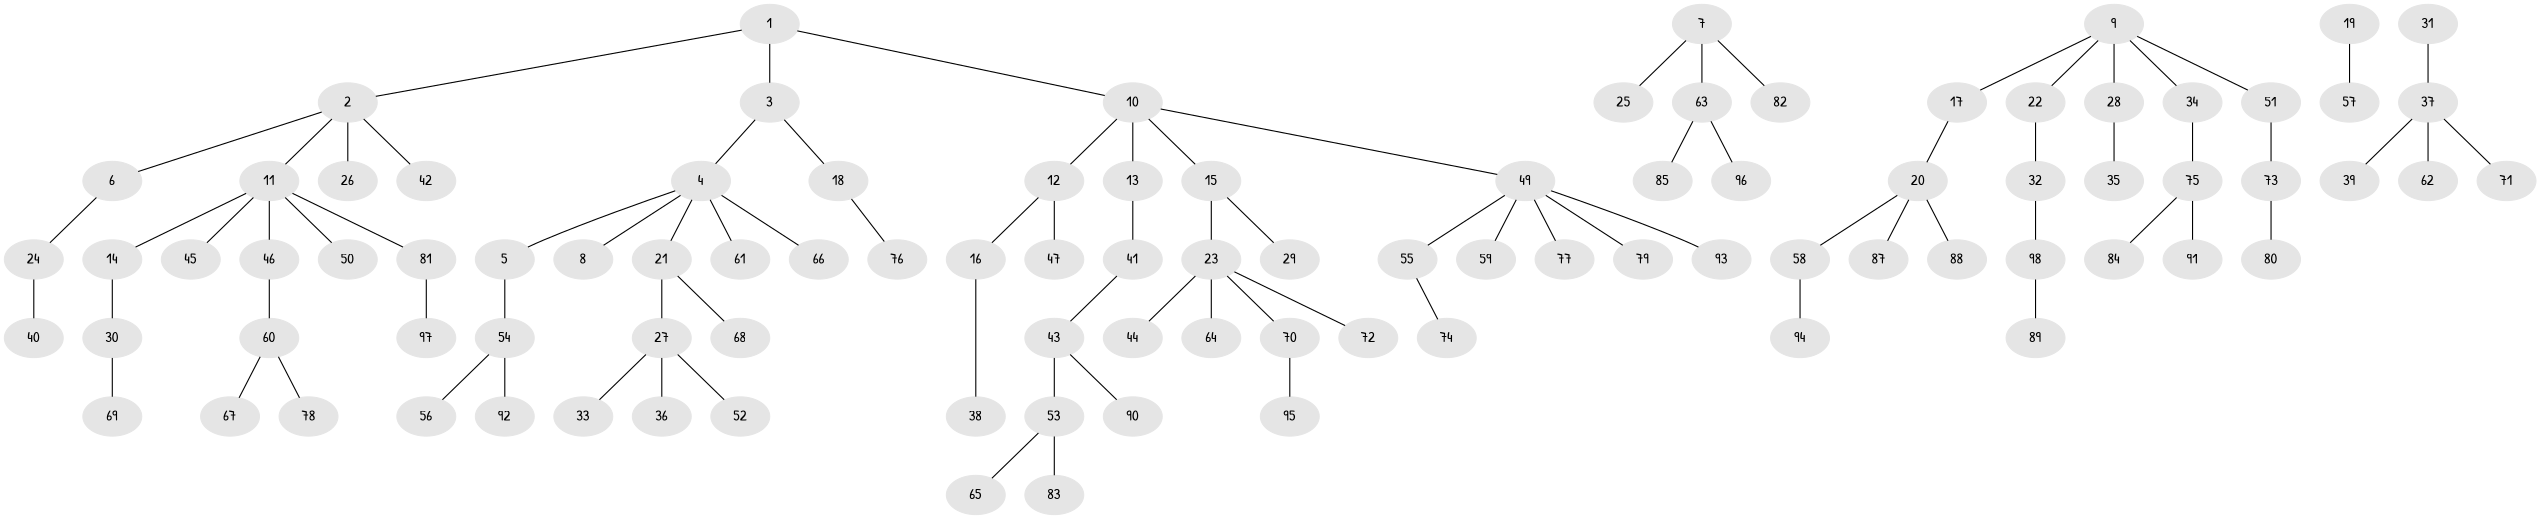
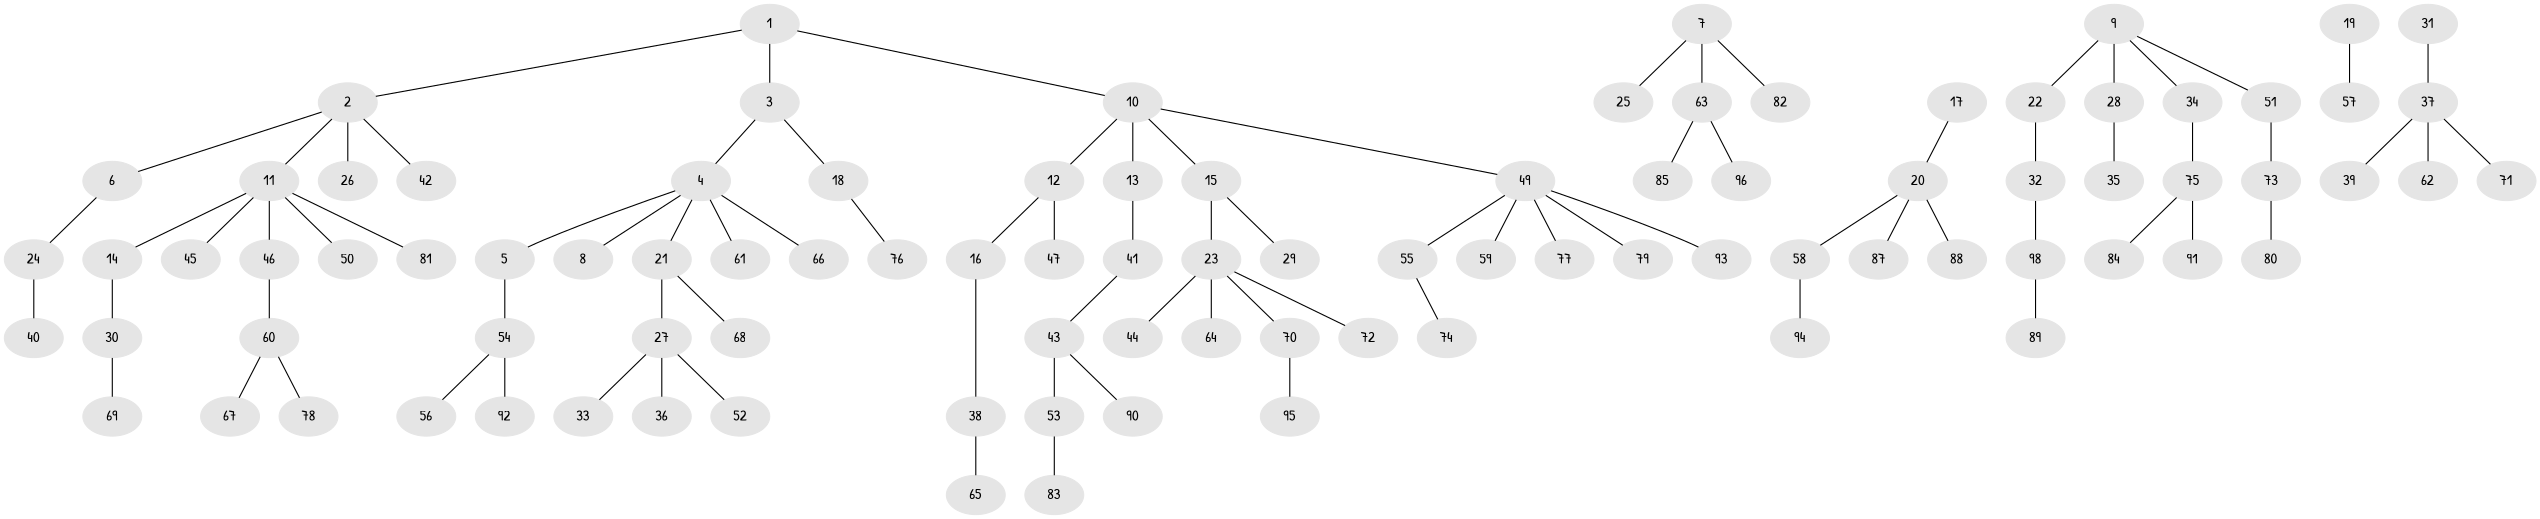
edge "9" -- "17": removed
node "97": removed
edge "53" -- "65": now "38" -- "65"
